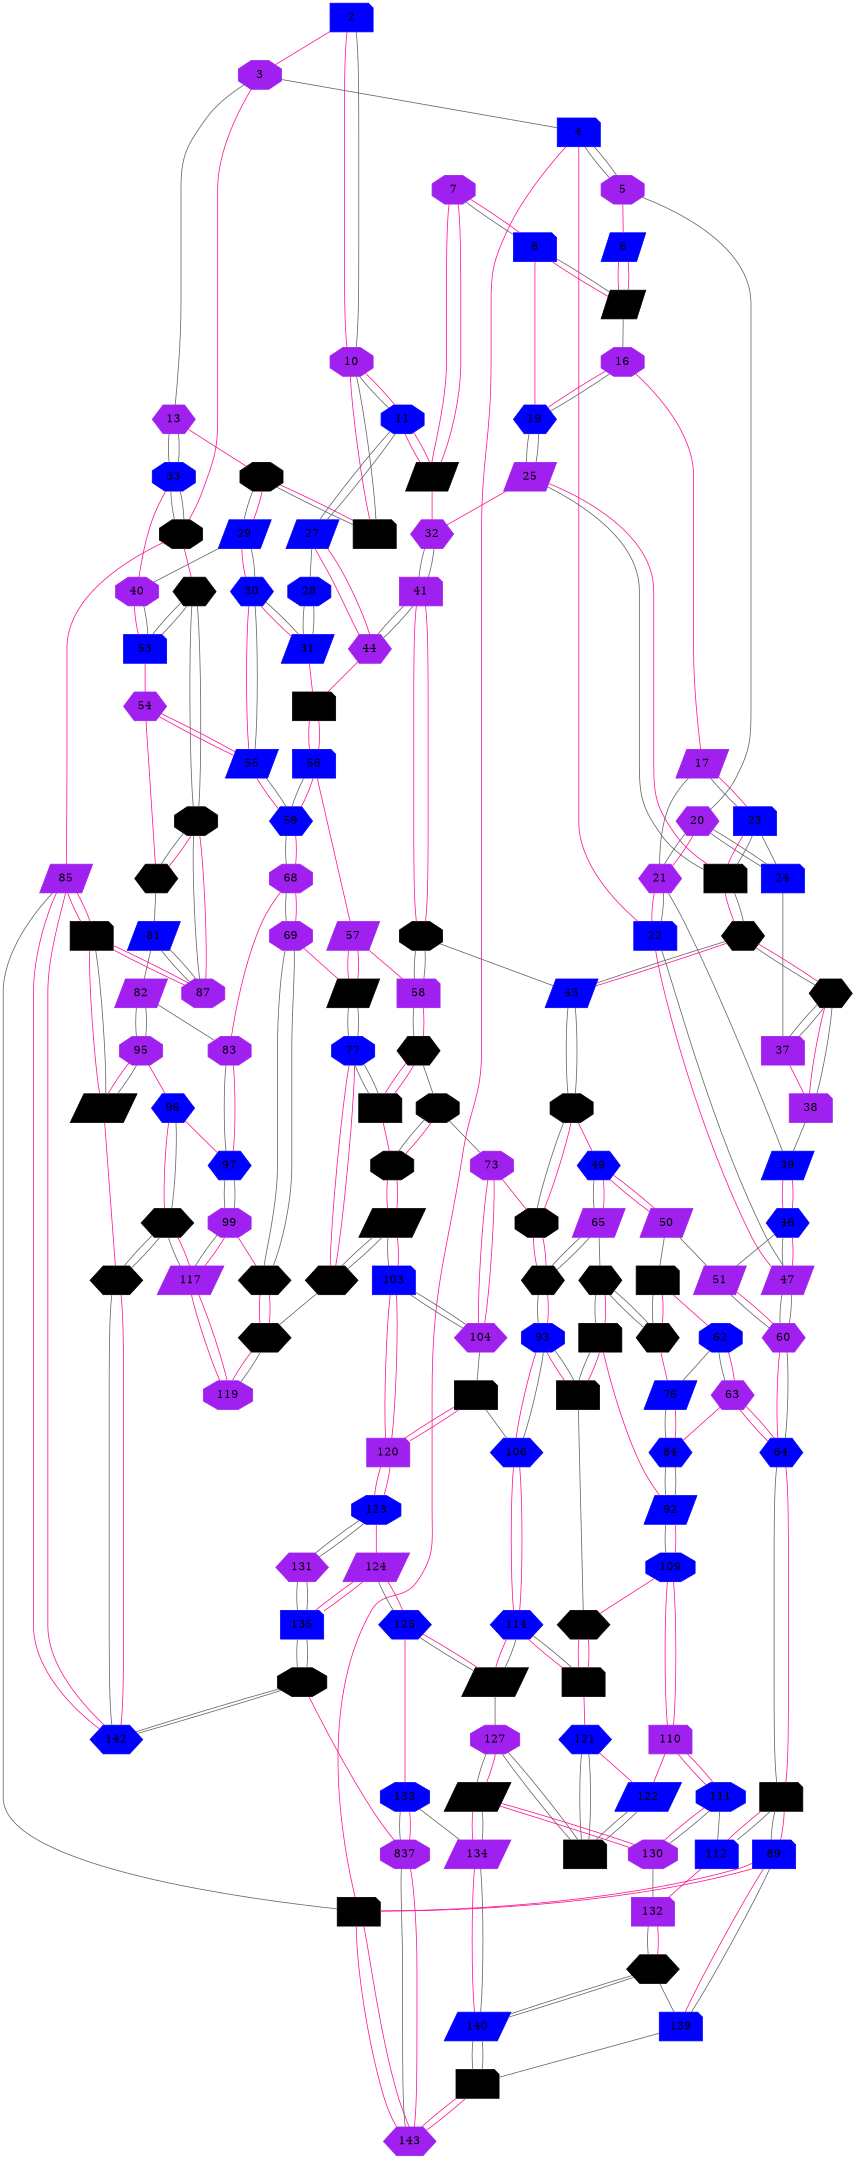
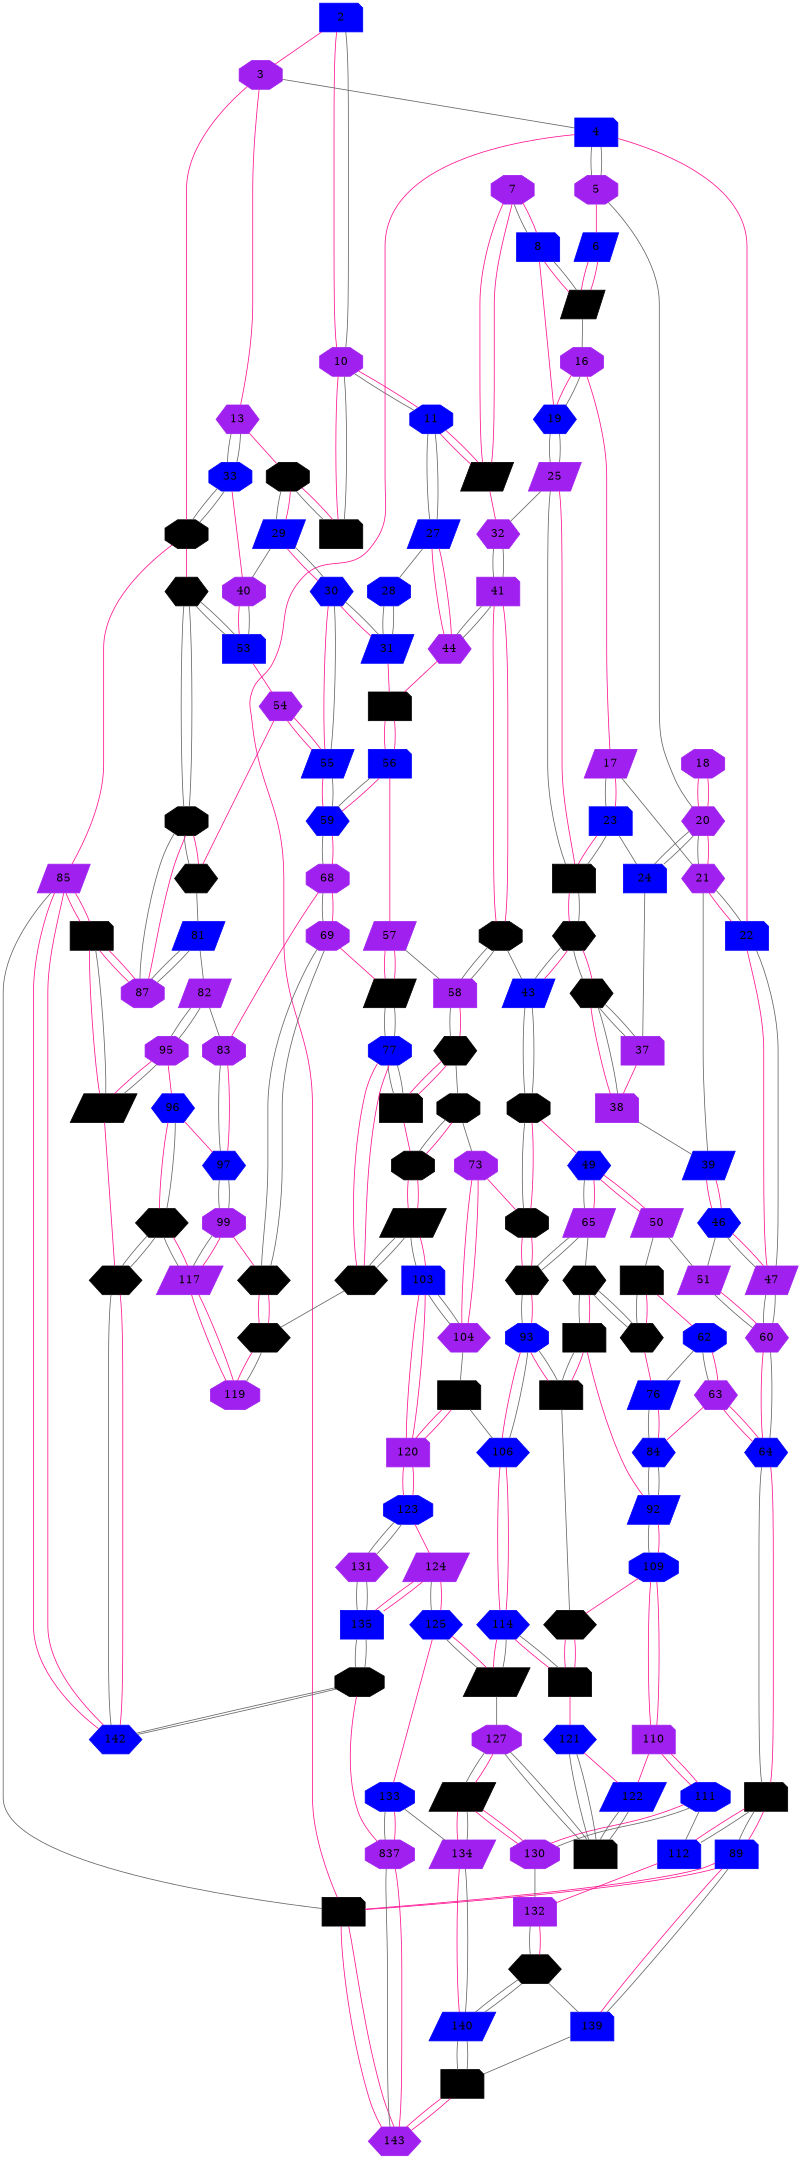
edge "3" -- "13": color gray40 -> deeppink
edge "25" -- "32": color deeppink -> gray40
node "18": added
edge "57" -- "58": color deeppink -> gray40
